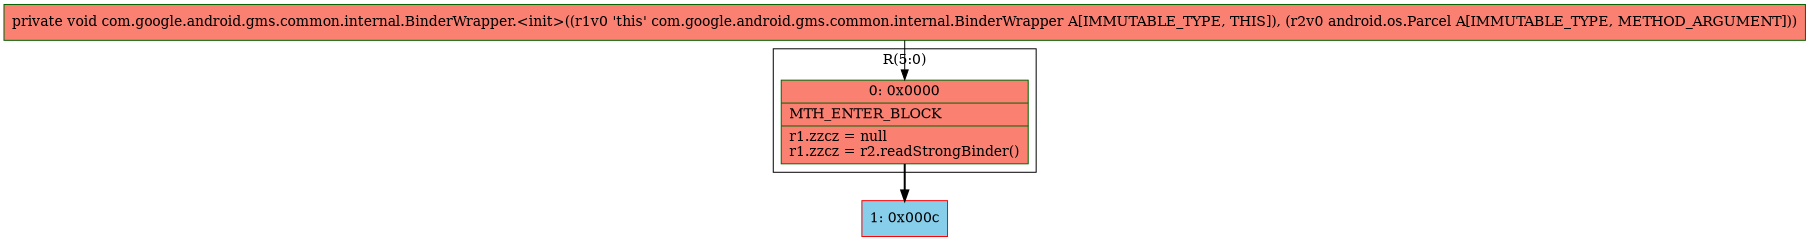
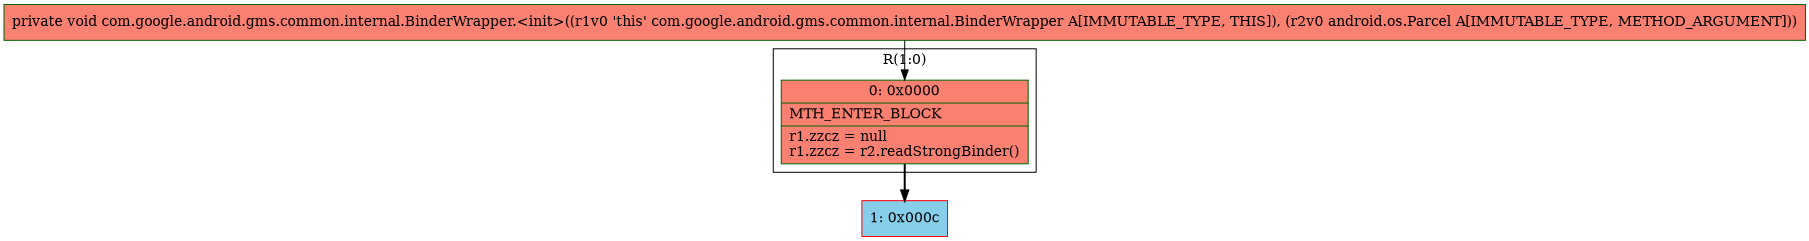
cluster "R(5:0)": label "R(5:0)" -> "R(1:0)"
